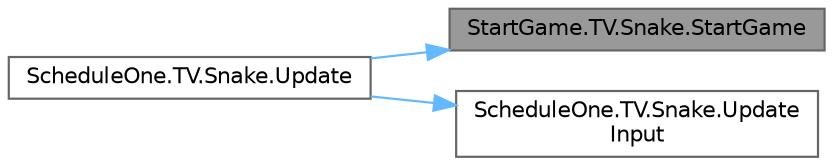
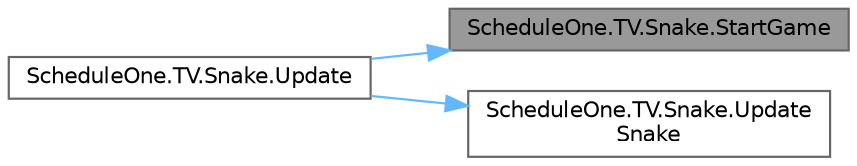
node "StartGame.TV.Snake.StartGame": label "StartGame.TV.Snake.StartGame" -> "ScheduleOne.TV.Snake.StartGame"
node "ScheduleOne.TV.Snake.Update Input": label "ScheduleOne.TV.Snake.Update Input" -> "ScheduleOne.TV.Snake.Update Snake"
